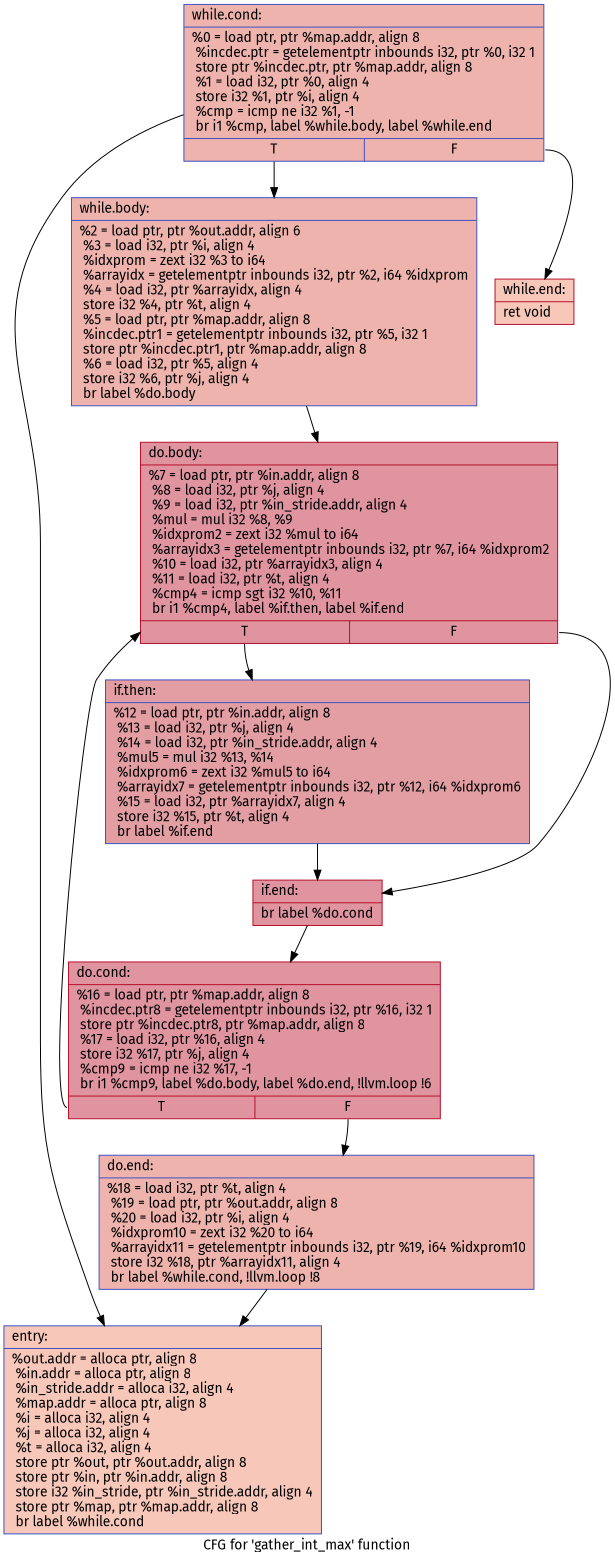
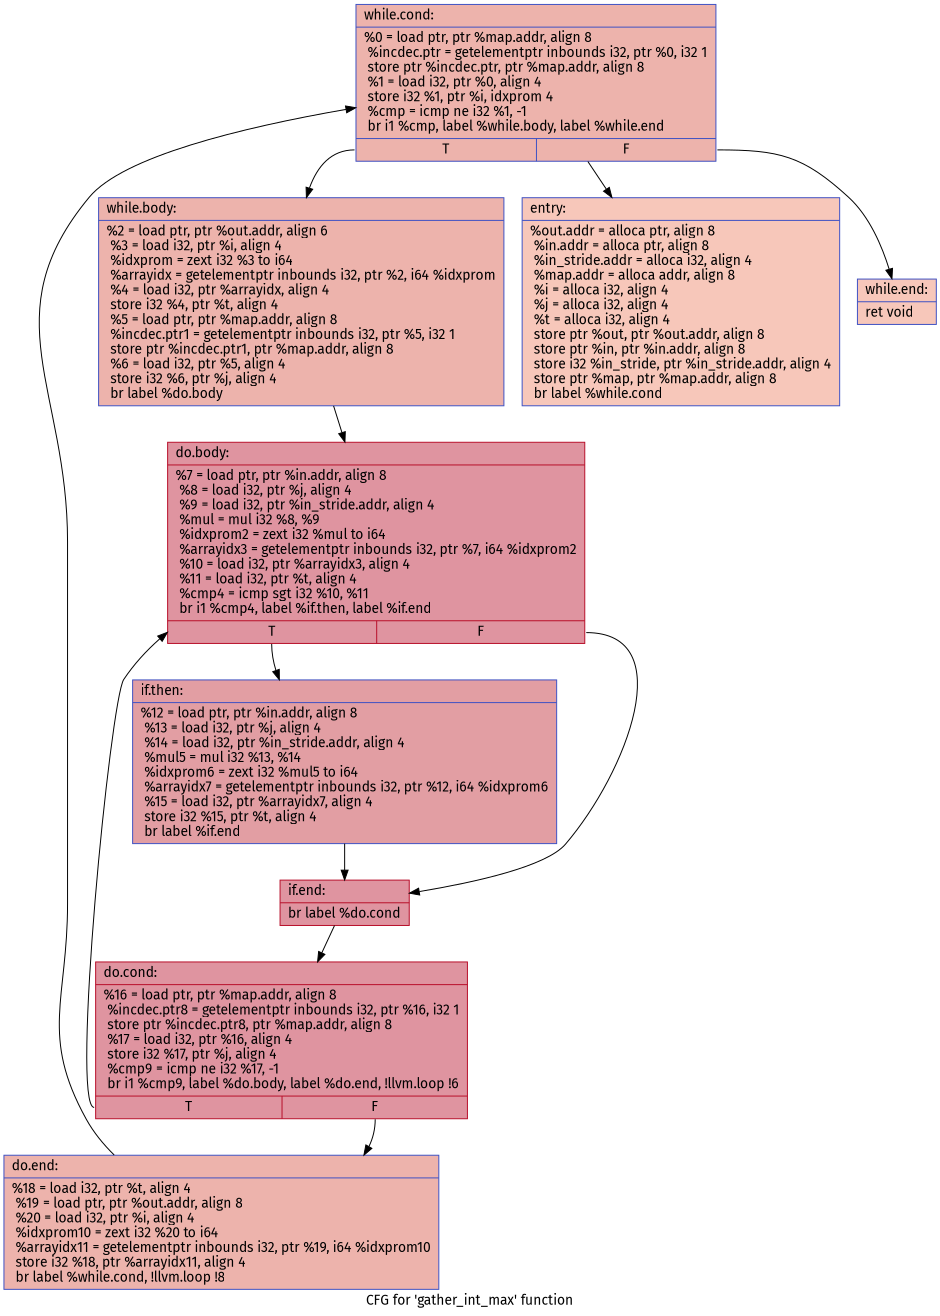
node "while.cond:": text "store i32 %1, ptr %i, align 4" -> "store i32 %1, ptr %i, idxprom 4"
node "while.end:": color #b70d28ff -> #3d50c3ff
edge "do.end:" -> "entry:": now "do.end:" -> "while.cond:"
node "entry:": text "%map.addr = alloca ptr, align 8" -> "%map.addr = alloca addr, align 8"
